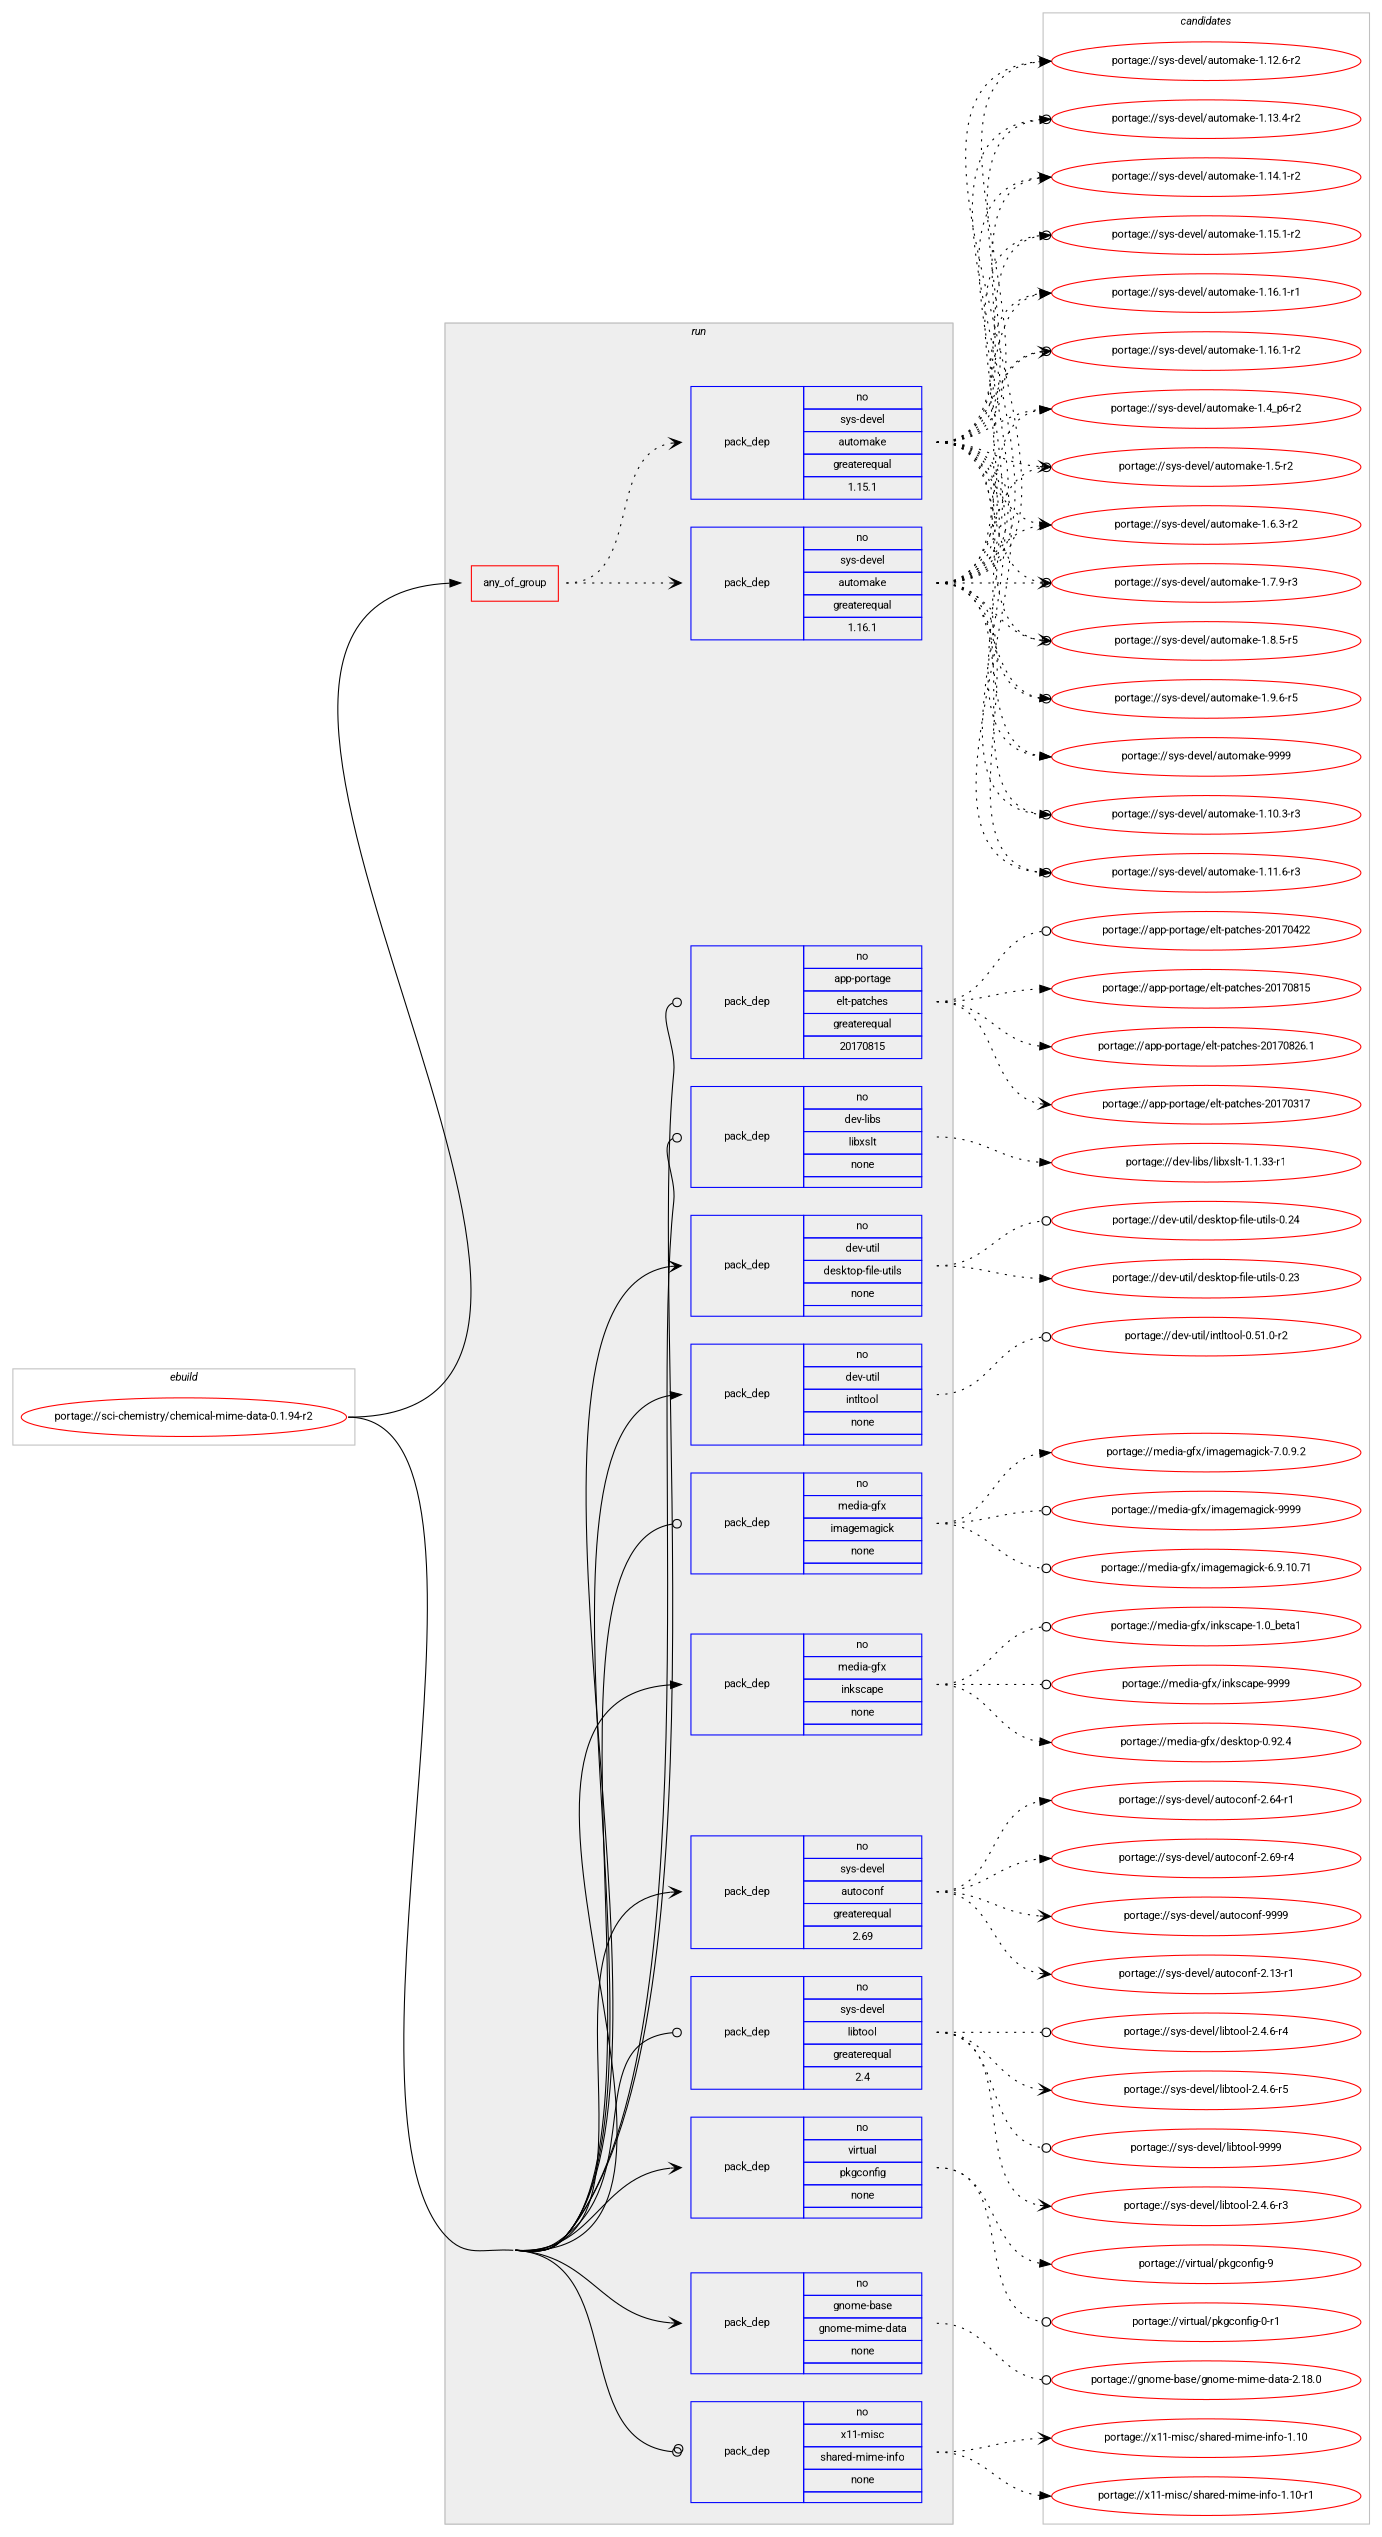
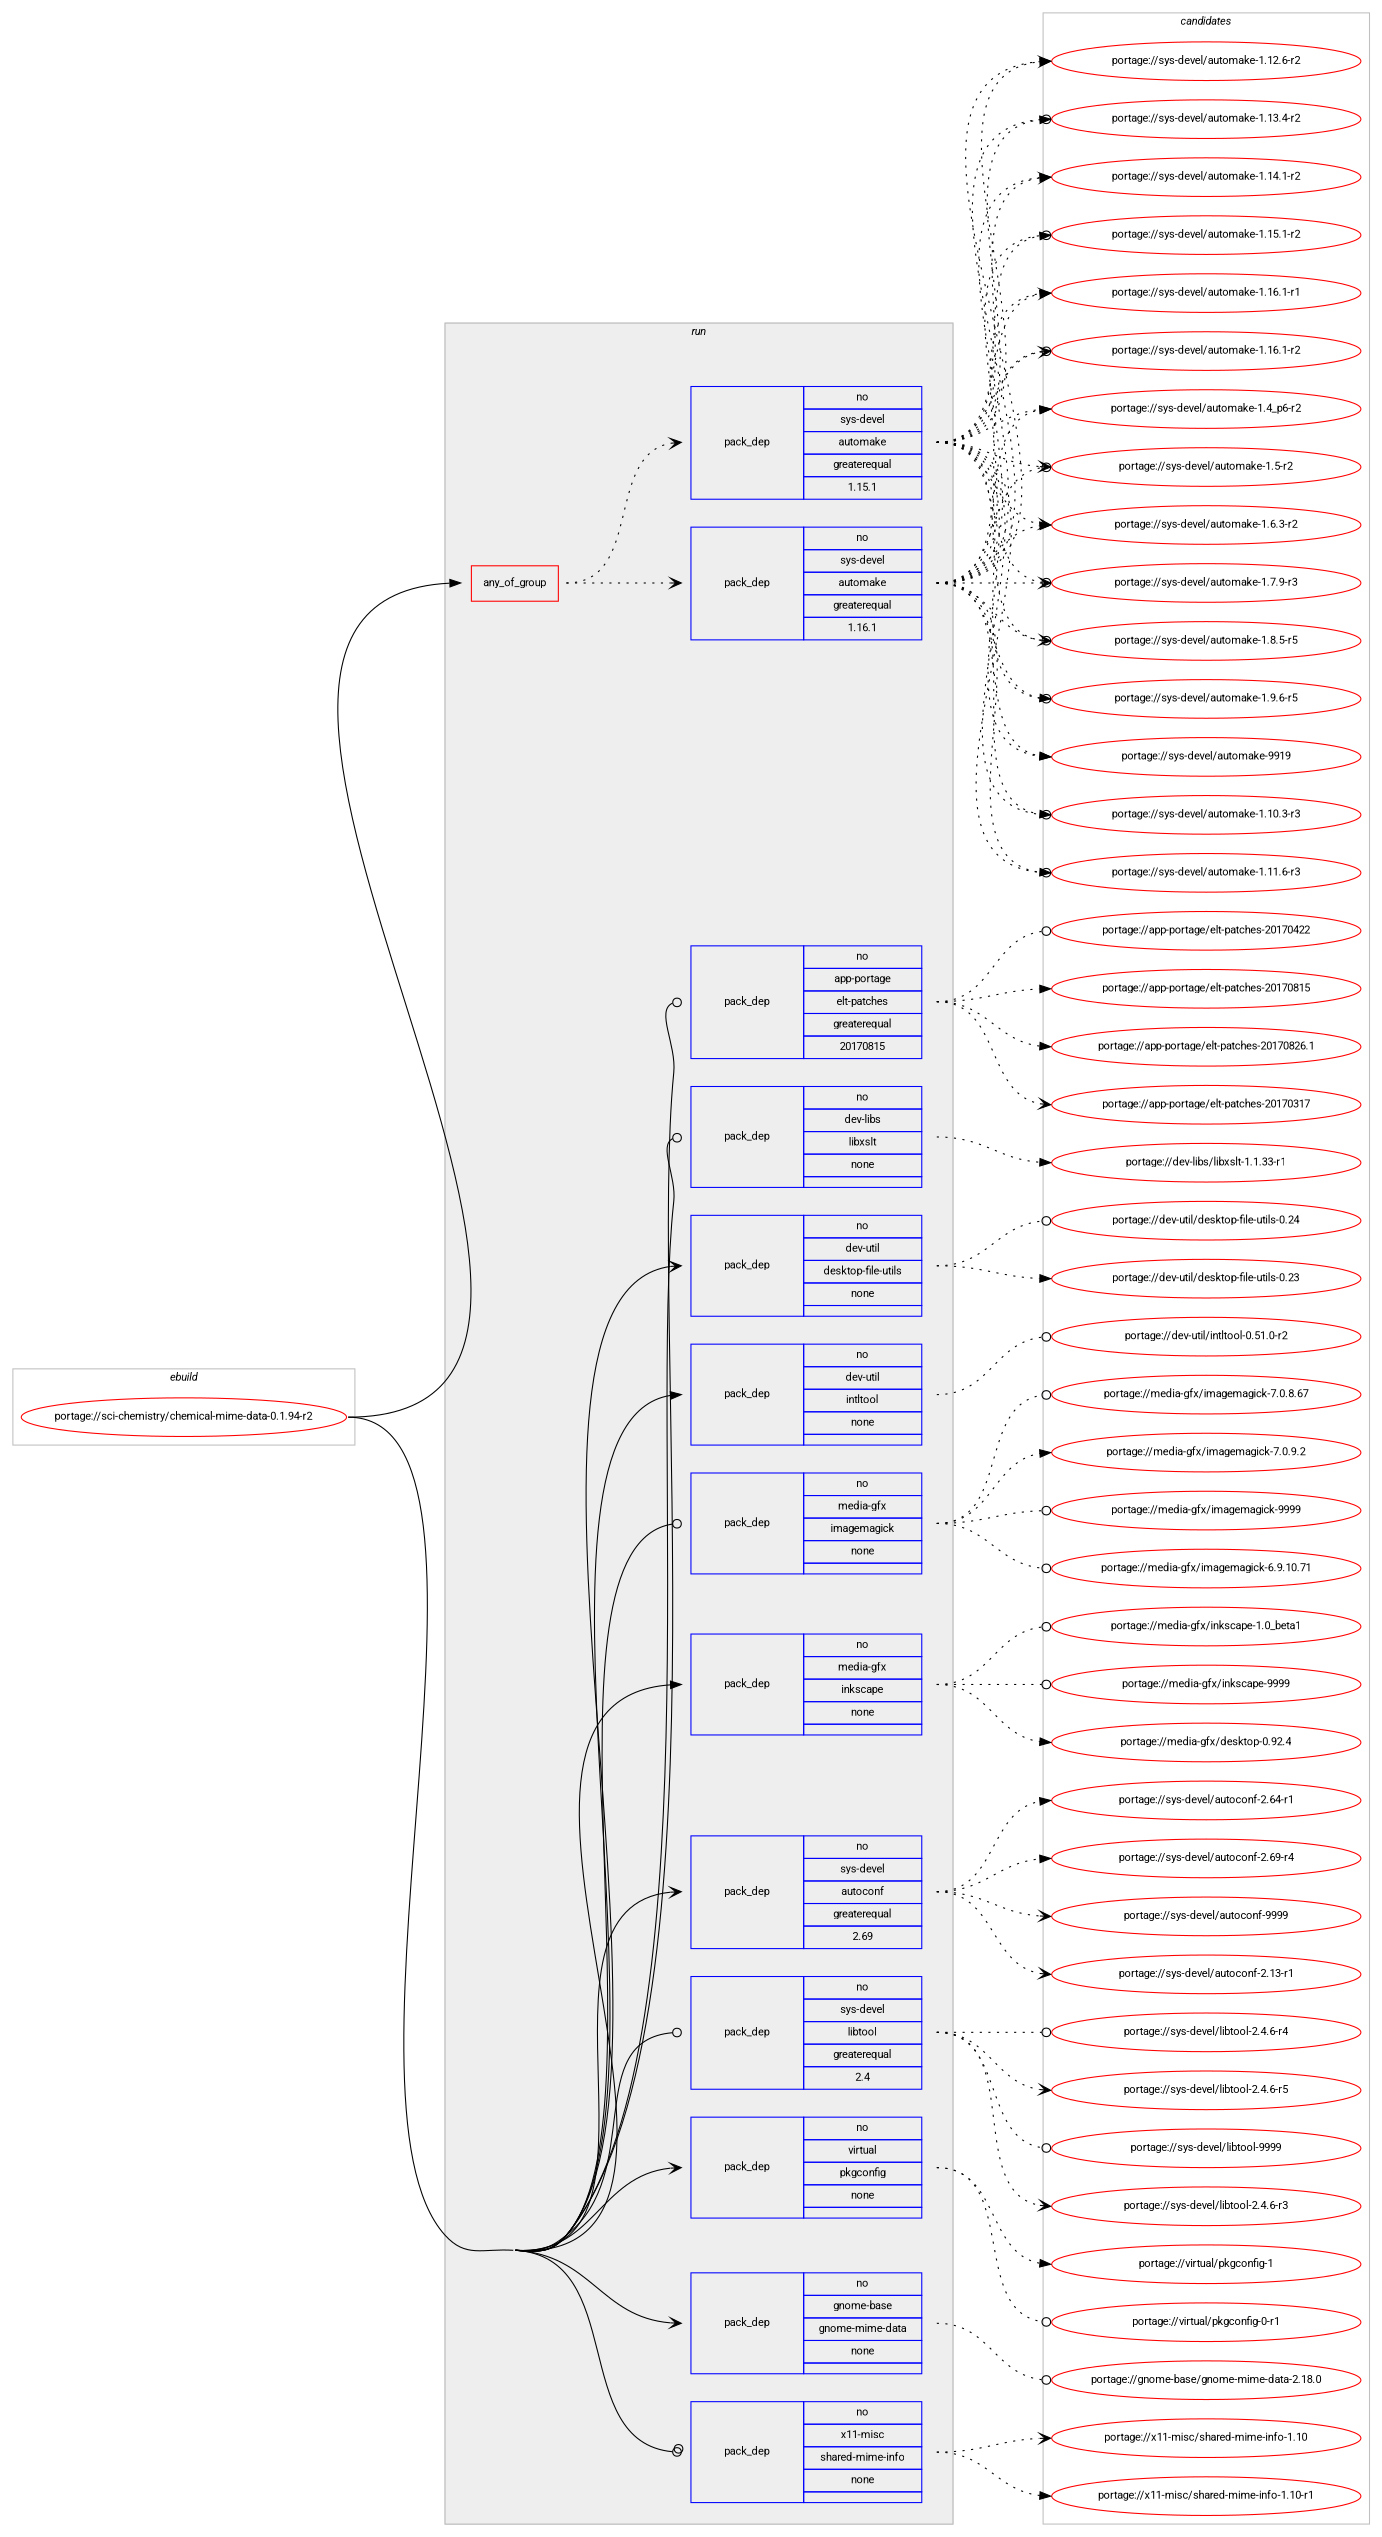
node "portage://sys-devel/automake-9999": label "portage://sys-devel/automake-9999" -> "portage://sys-devel/automake-9919"
node "portage://media-gfx/imagemagick-7.0.8.67": added
node "portage://virtual/pkgconfig-9": label "portage://virtual/pkgconfig-9" -> "portage://virtual/pkgconfig-1"
